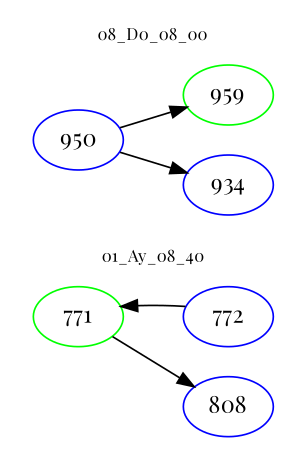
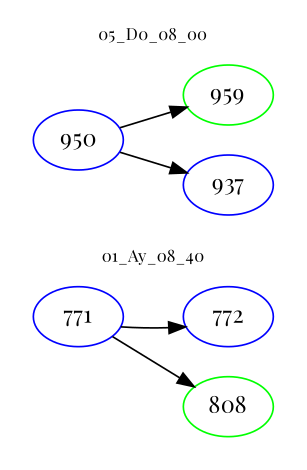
cluster "08_D0_08_00": label "08_D0_08_00" -> "05_D0_08_00"
node "934": label "934" -> "937"
edge "772" -> "771": reversed
node "771": color green -> blue
node "808": color blue -> green
